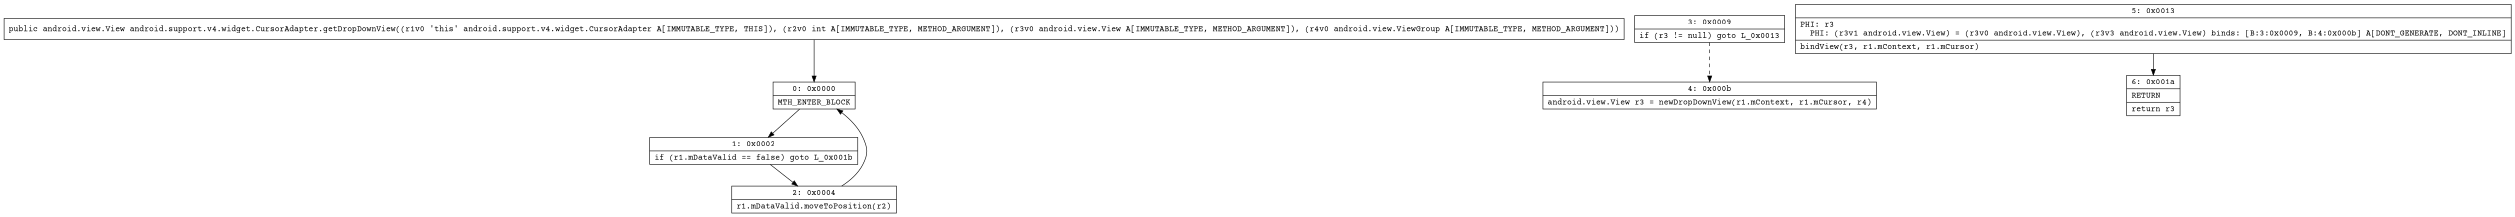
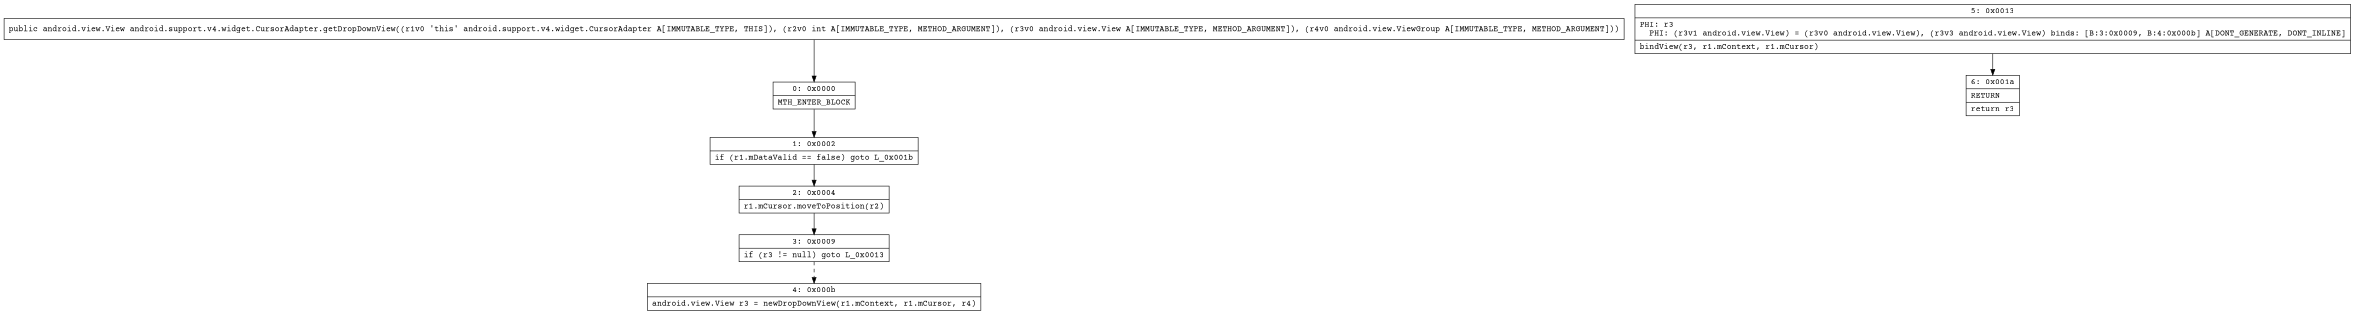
edge "2: 0x0004" -> "0: 0x0000": now "2: 0x0004" -> "3: 0x0009"
node "2: 0x0004": text "r1.mDataValid.moveToPosition(r2)" -> "r1.mCursor.moveToPosition(r2)"
